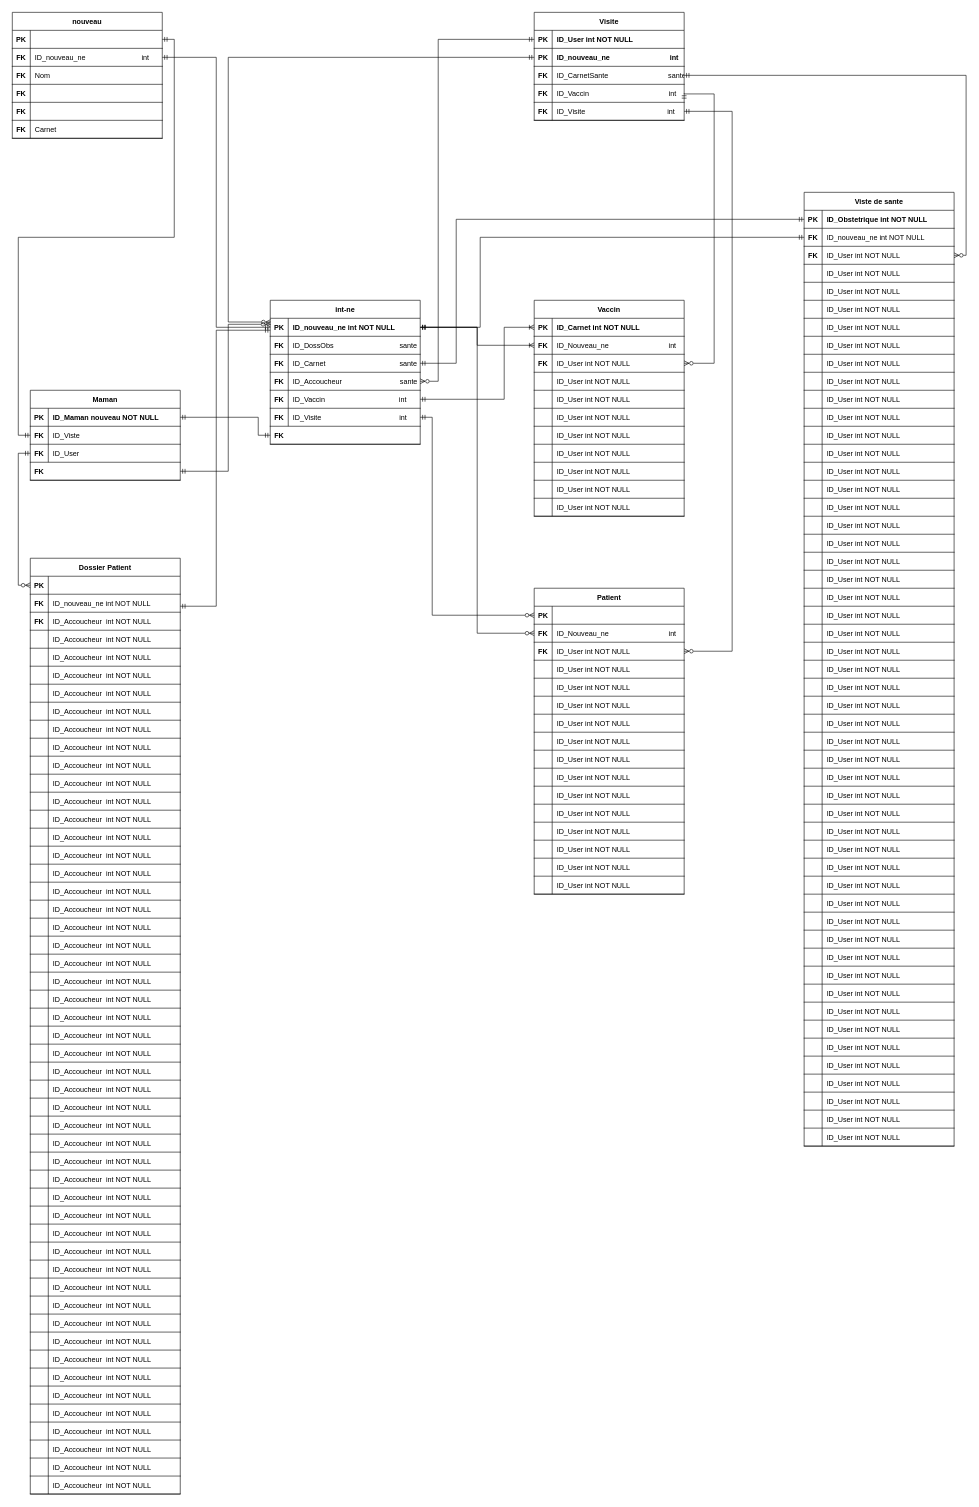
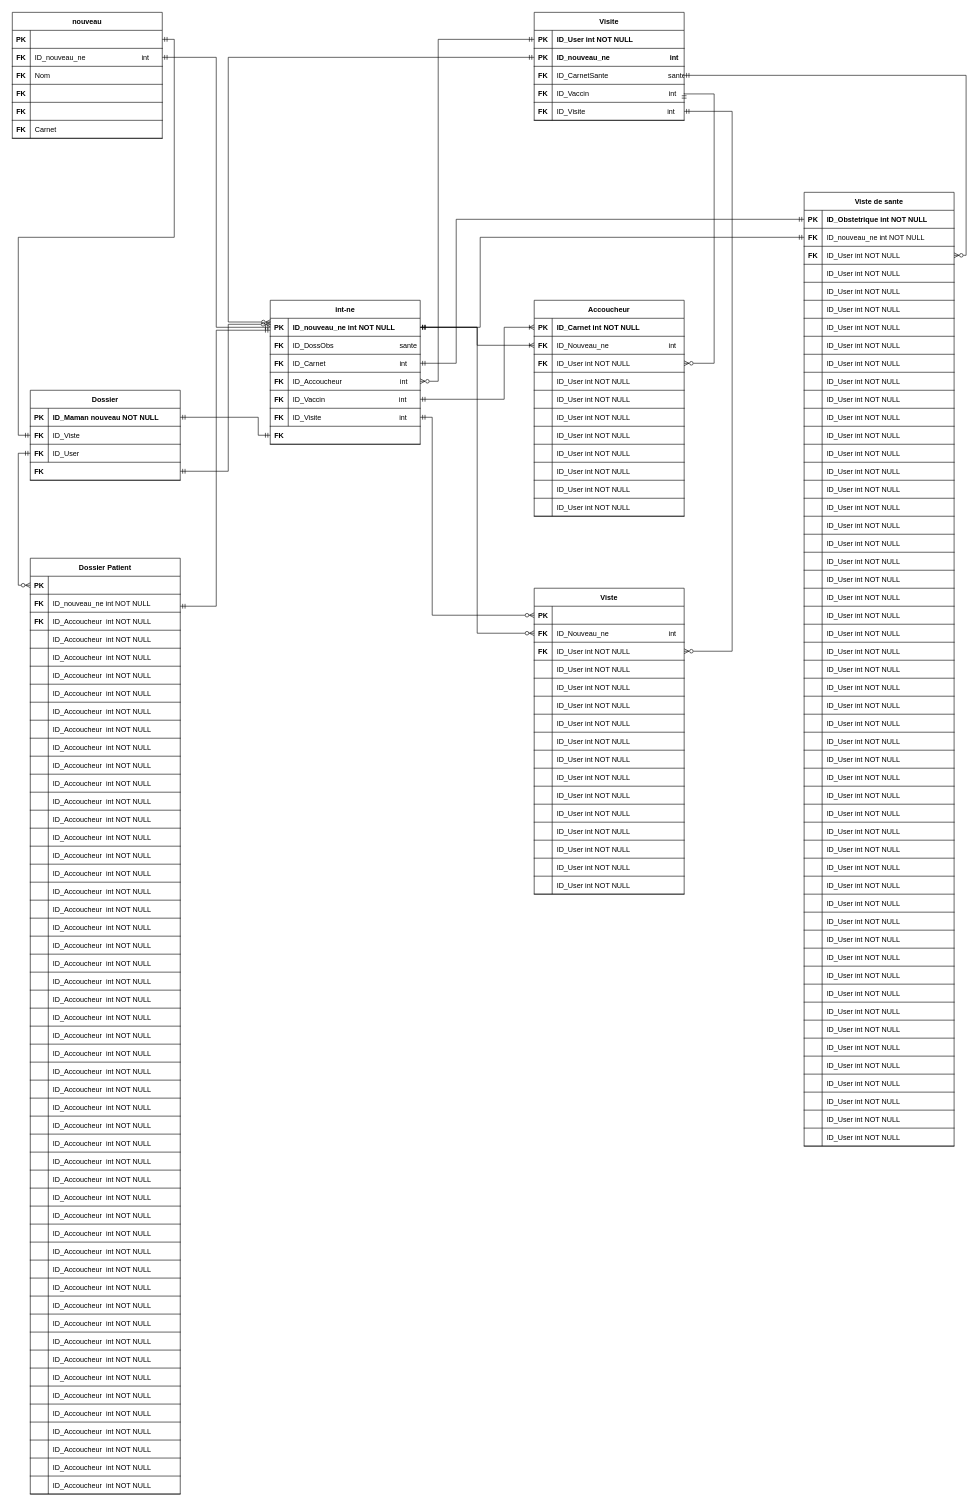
node "Vaccin": label "Vaccin" -> "Accoucheur"
node "ID_Carnet sante": label "ID_Carnet sante" -> "ID_Carnet int"
node "ID_Accoucheur sante": label "ID_Accoucheur sante" -> "ID_Accoucheur int"
node "Maman": label "Maman" -> "Dossier"
node "Patient": label "Patient" -> "Viste"
